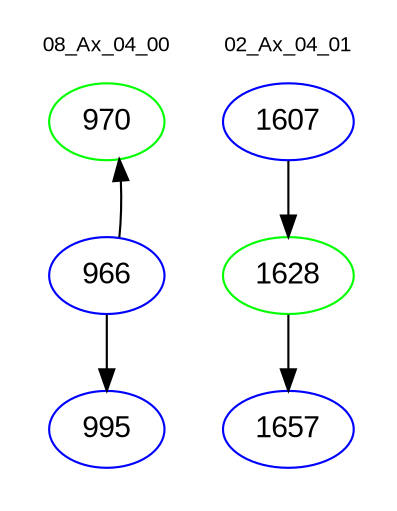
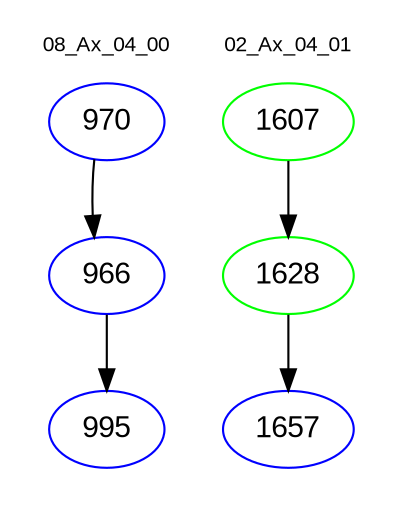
node "970": color green -> blue
node "1607": color blue -> green
edge "966" -> "970": reversed
